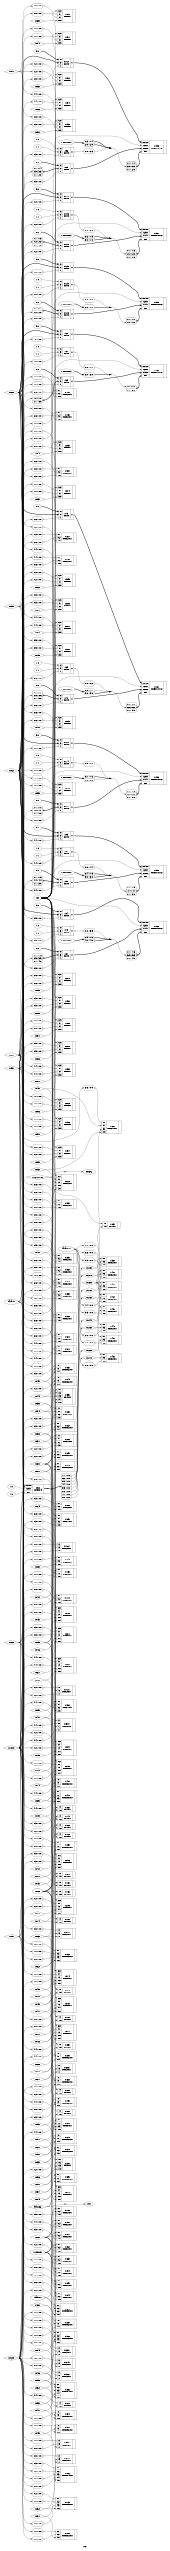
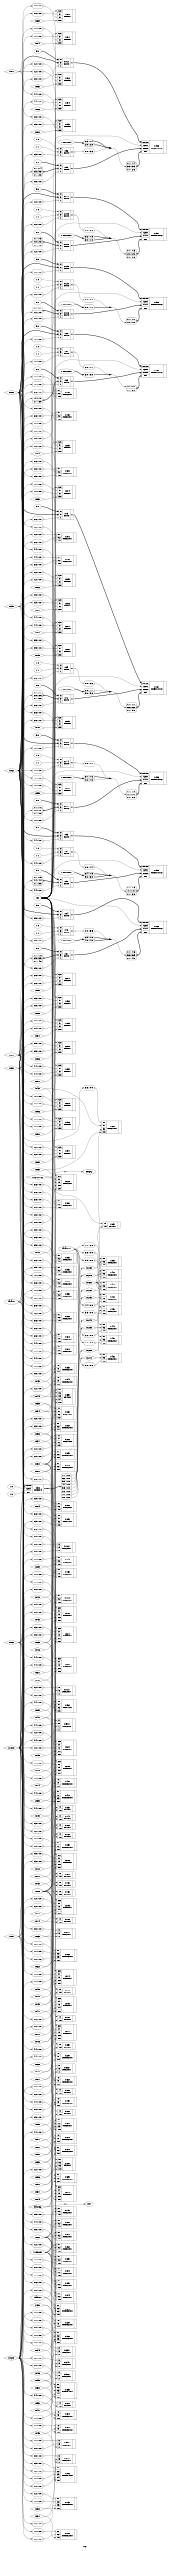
node "6:1 - 7:2": text "0:0 - 0:0" -> "0:0 - 4:0"
